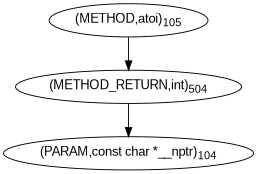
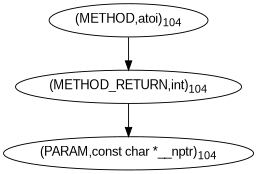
node "(METHOD,atoi)": text "105" -> "104"
node "(METHOD_RETURN,int)": text "504" -> "104"
